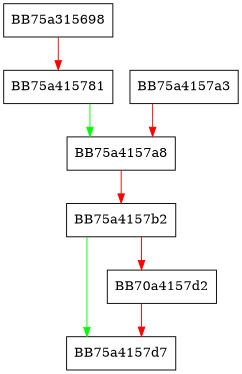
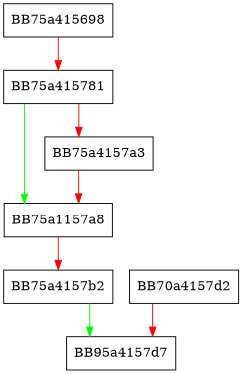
node "BB75a315698": label "BB75a315698" -> "BB75a415698"
edge "BB75a415781" -> "BB75a4157a3": added
node "BB75a4157a8": label "BB75a4157a8" -> "BB75a1157a8"
edge "BB75a4157b2" -> "BB70a4157d2": removed
node "BB75a4157d7": label "BB75a4157d7" -> "BB95a4157d7"
